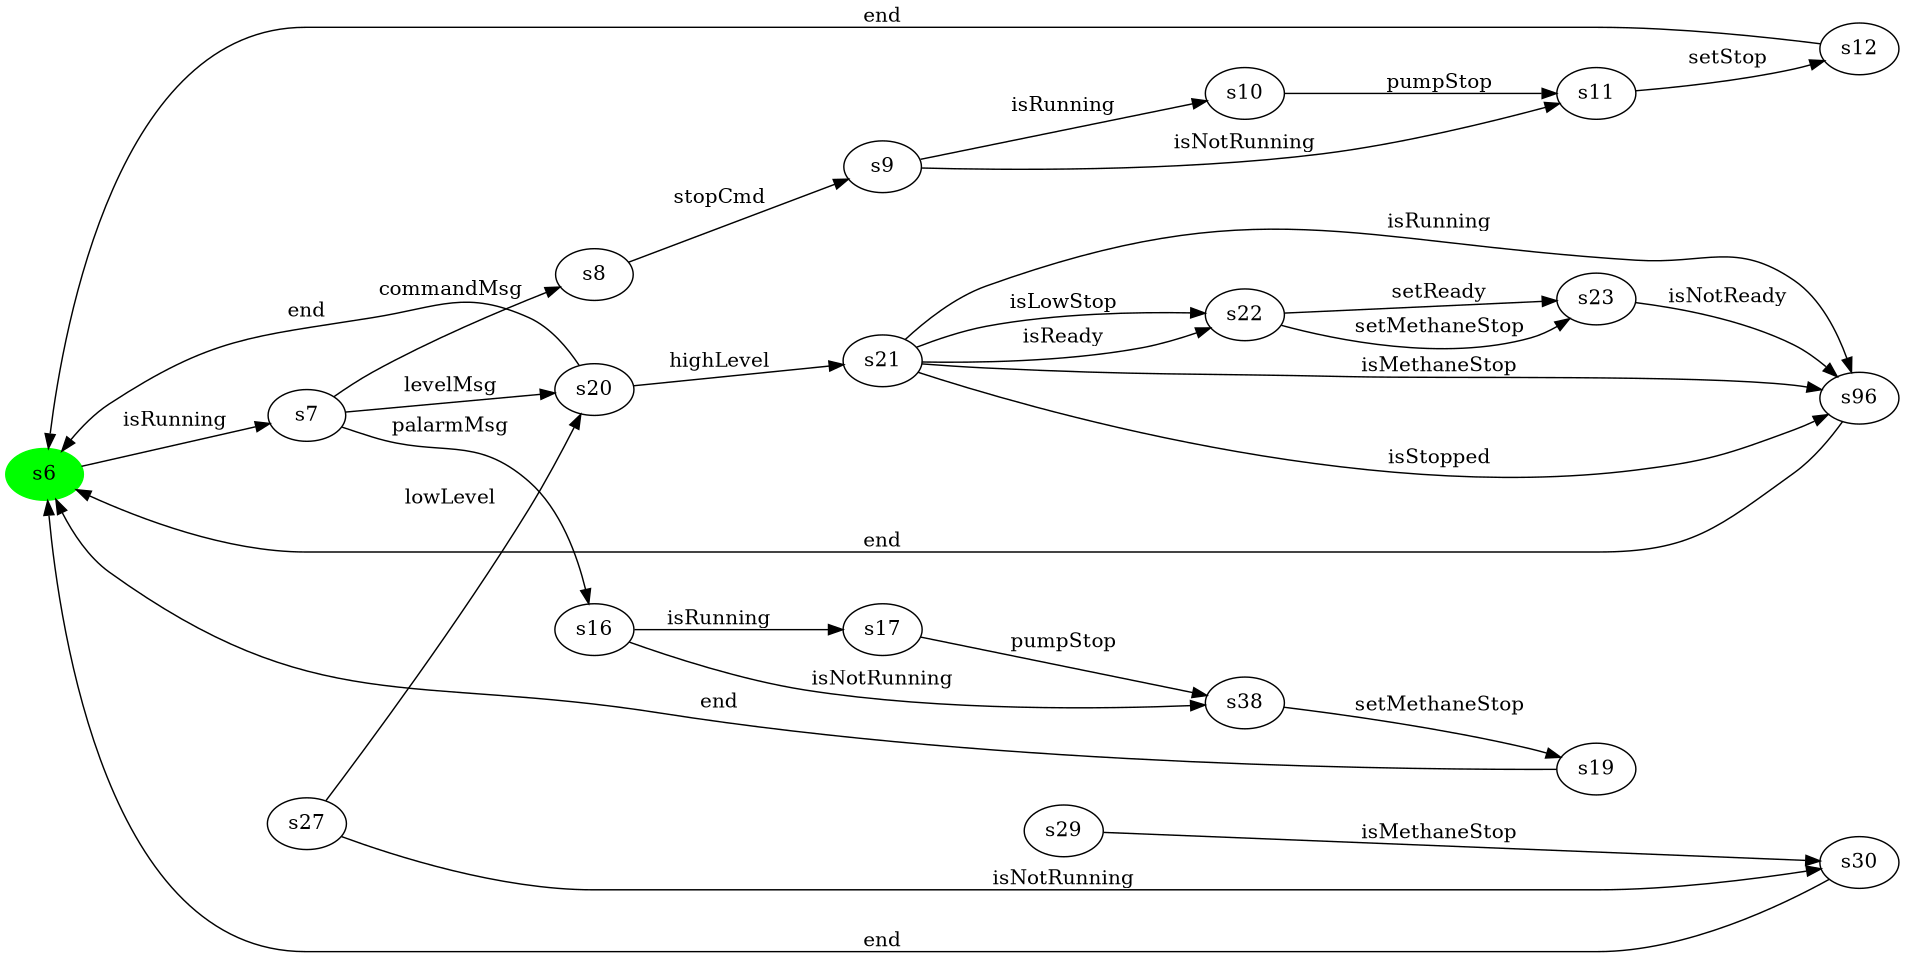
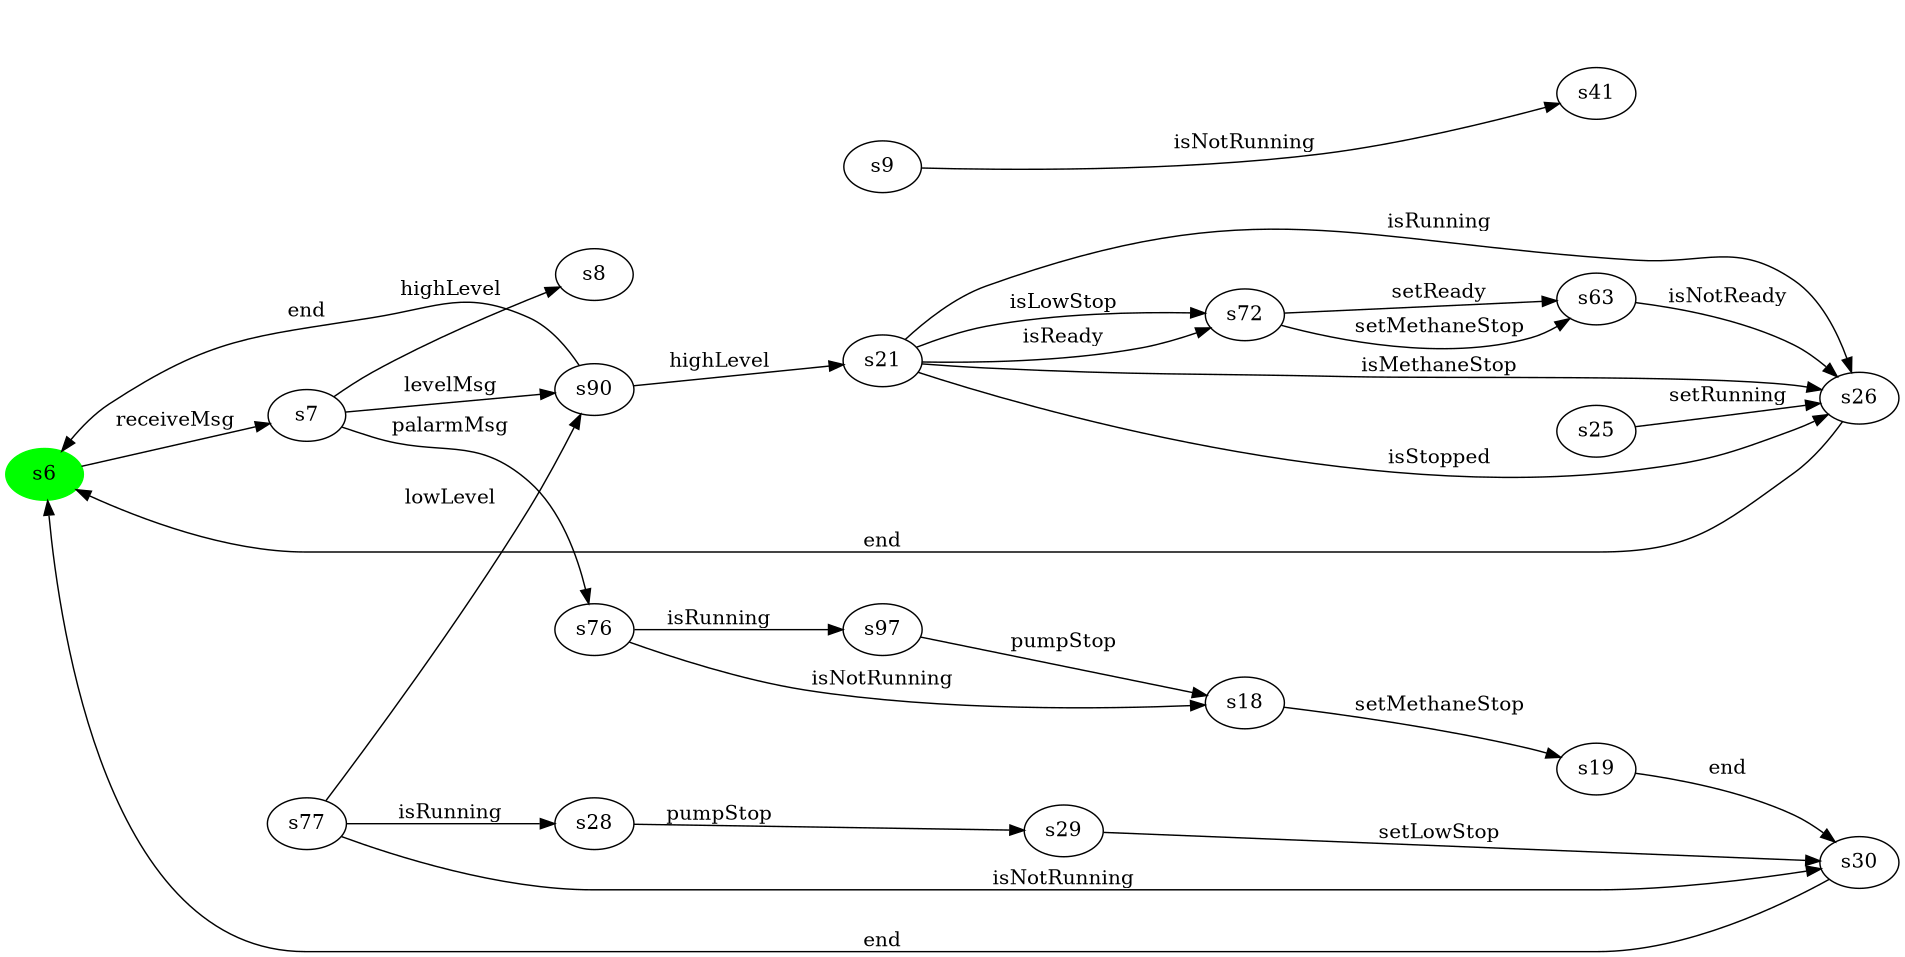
node "s12": removed
node "s10": removed
node "s11": label "s11" -> "s41"
edge "s8" -> "s9": removed, label "stopCmd"
edge "s7" -> "s8": label " commandMsg " -> " highLevel "
node "s23": label "s23" -> "s63"
node "s22": label "s22" -> "s72"
node "s20": label "s20" -> "s90"
node "s96": label "s96" -> "s26"
edge "s6" -> "s7": label " isRunning " -> " receiveMsg "
node "s25": added
node "s16": label "s16" -> "s76"
node "s17": label "s17" -> "s97"
node "s38": label "s38" -> "s18"
edge "s19" -> "s6": now "s19" -> "s30"
node "s27": label "s27" -> "s77"
node "s28": added
edge "s29" -> "s30": label " isMethaneStop " -> " setLowStop "
